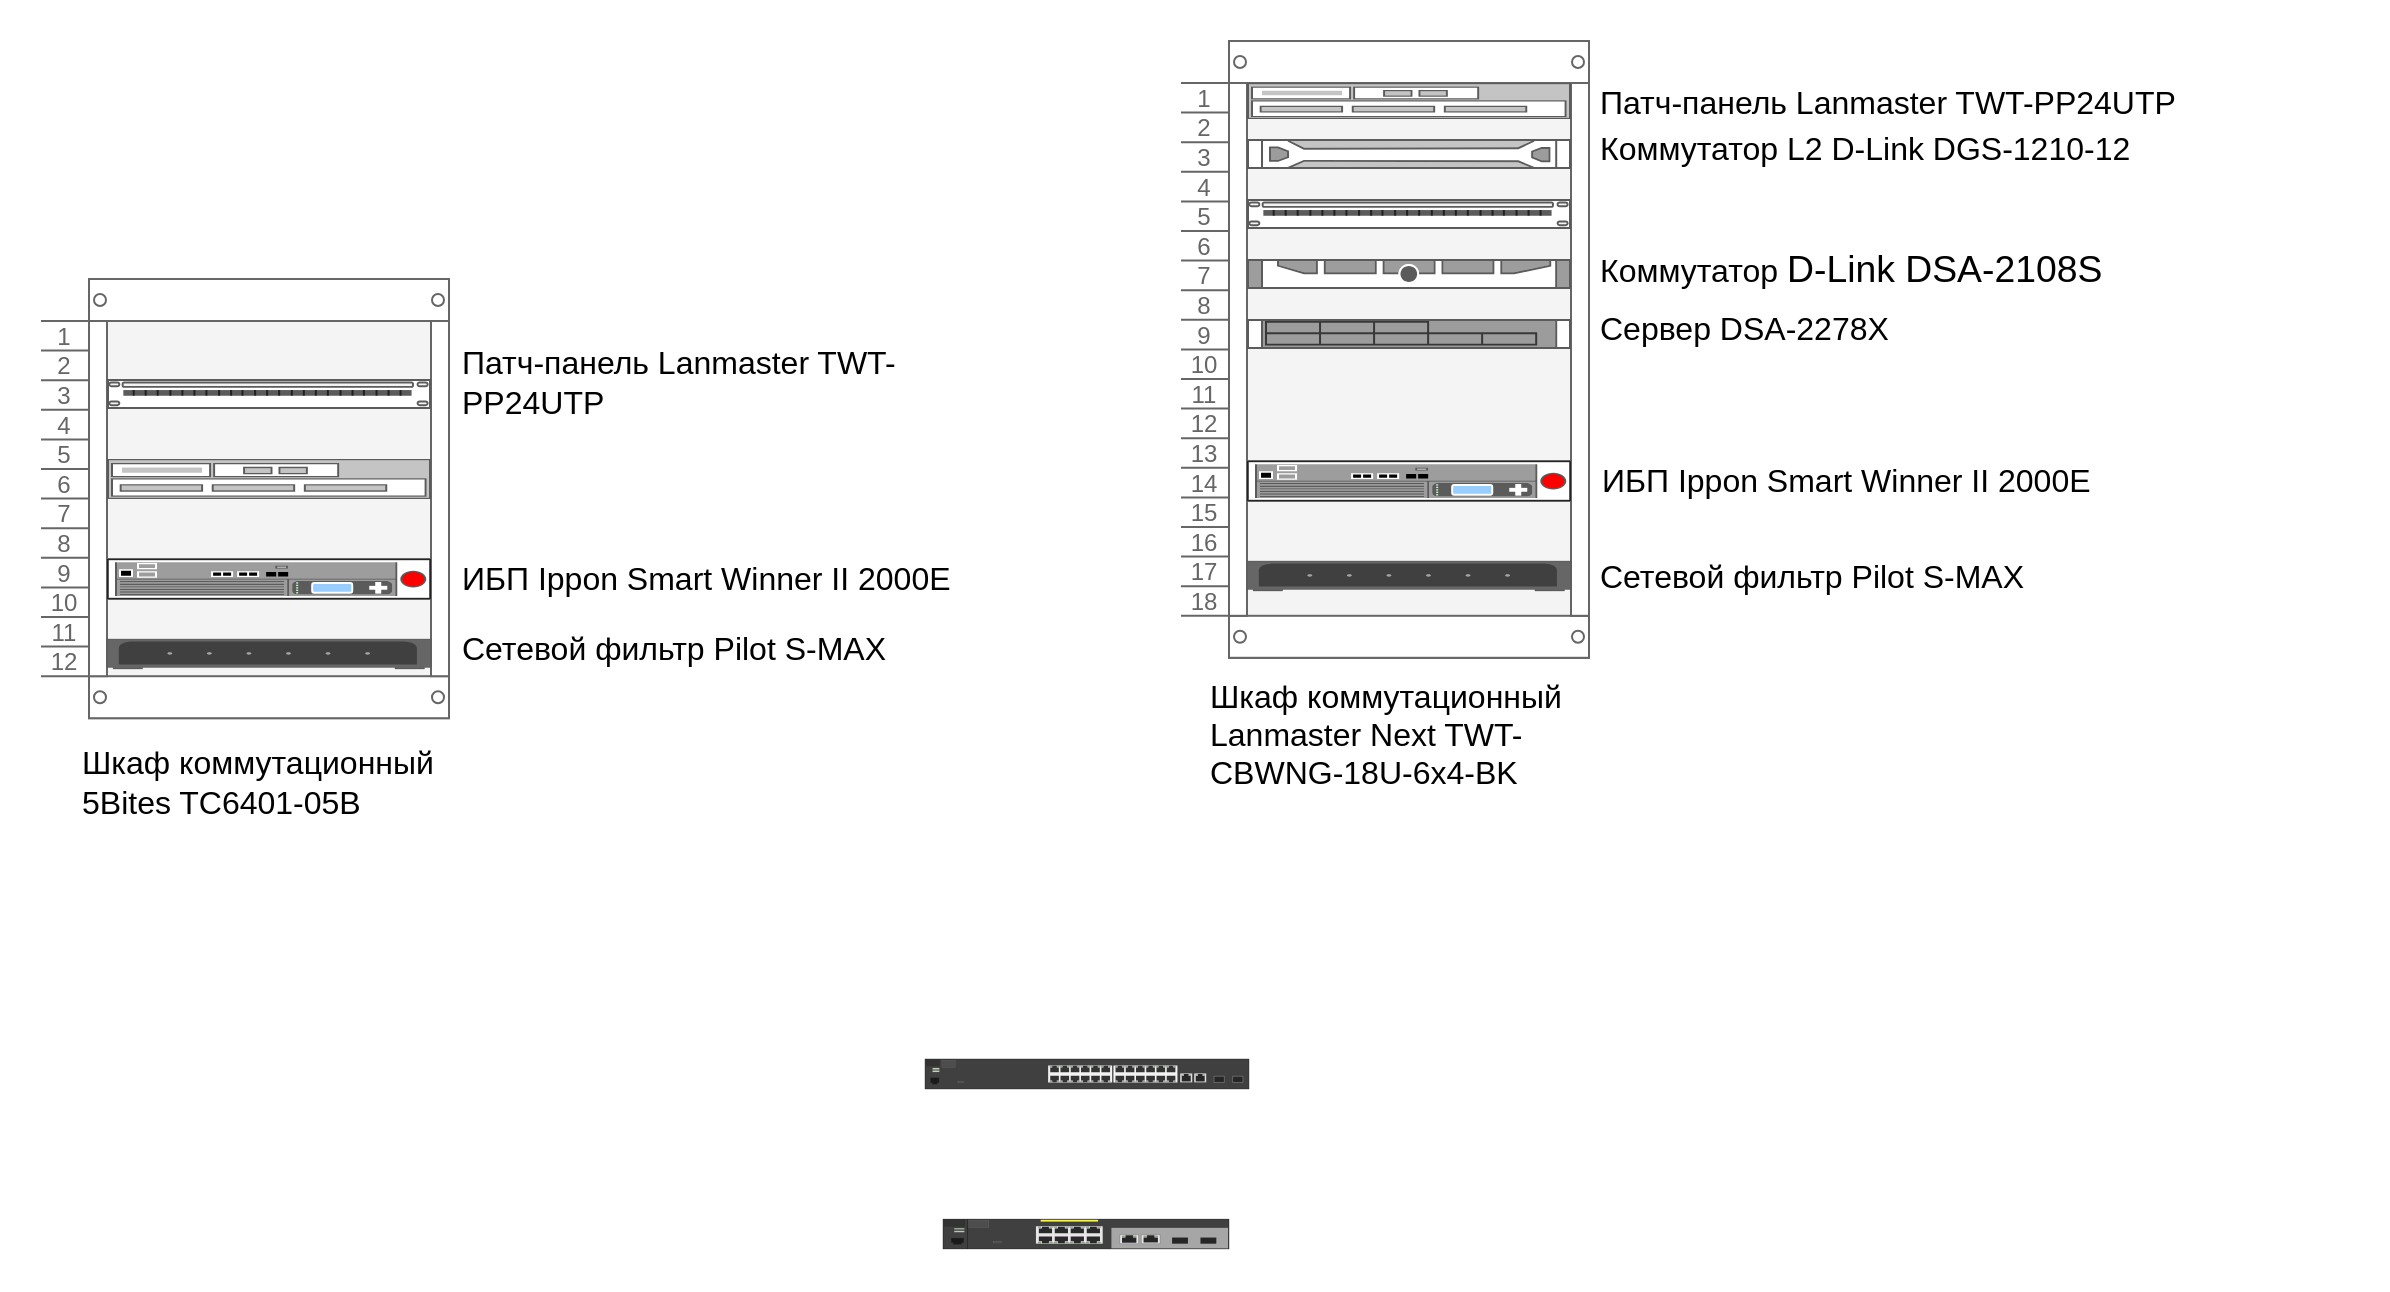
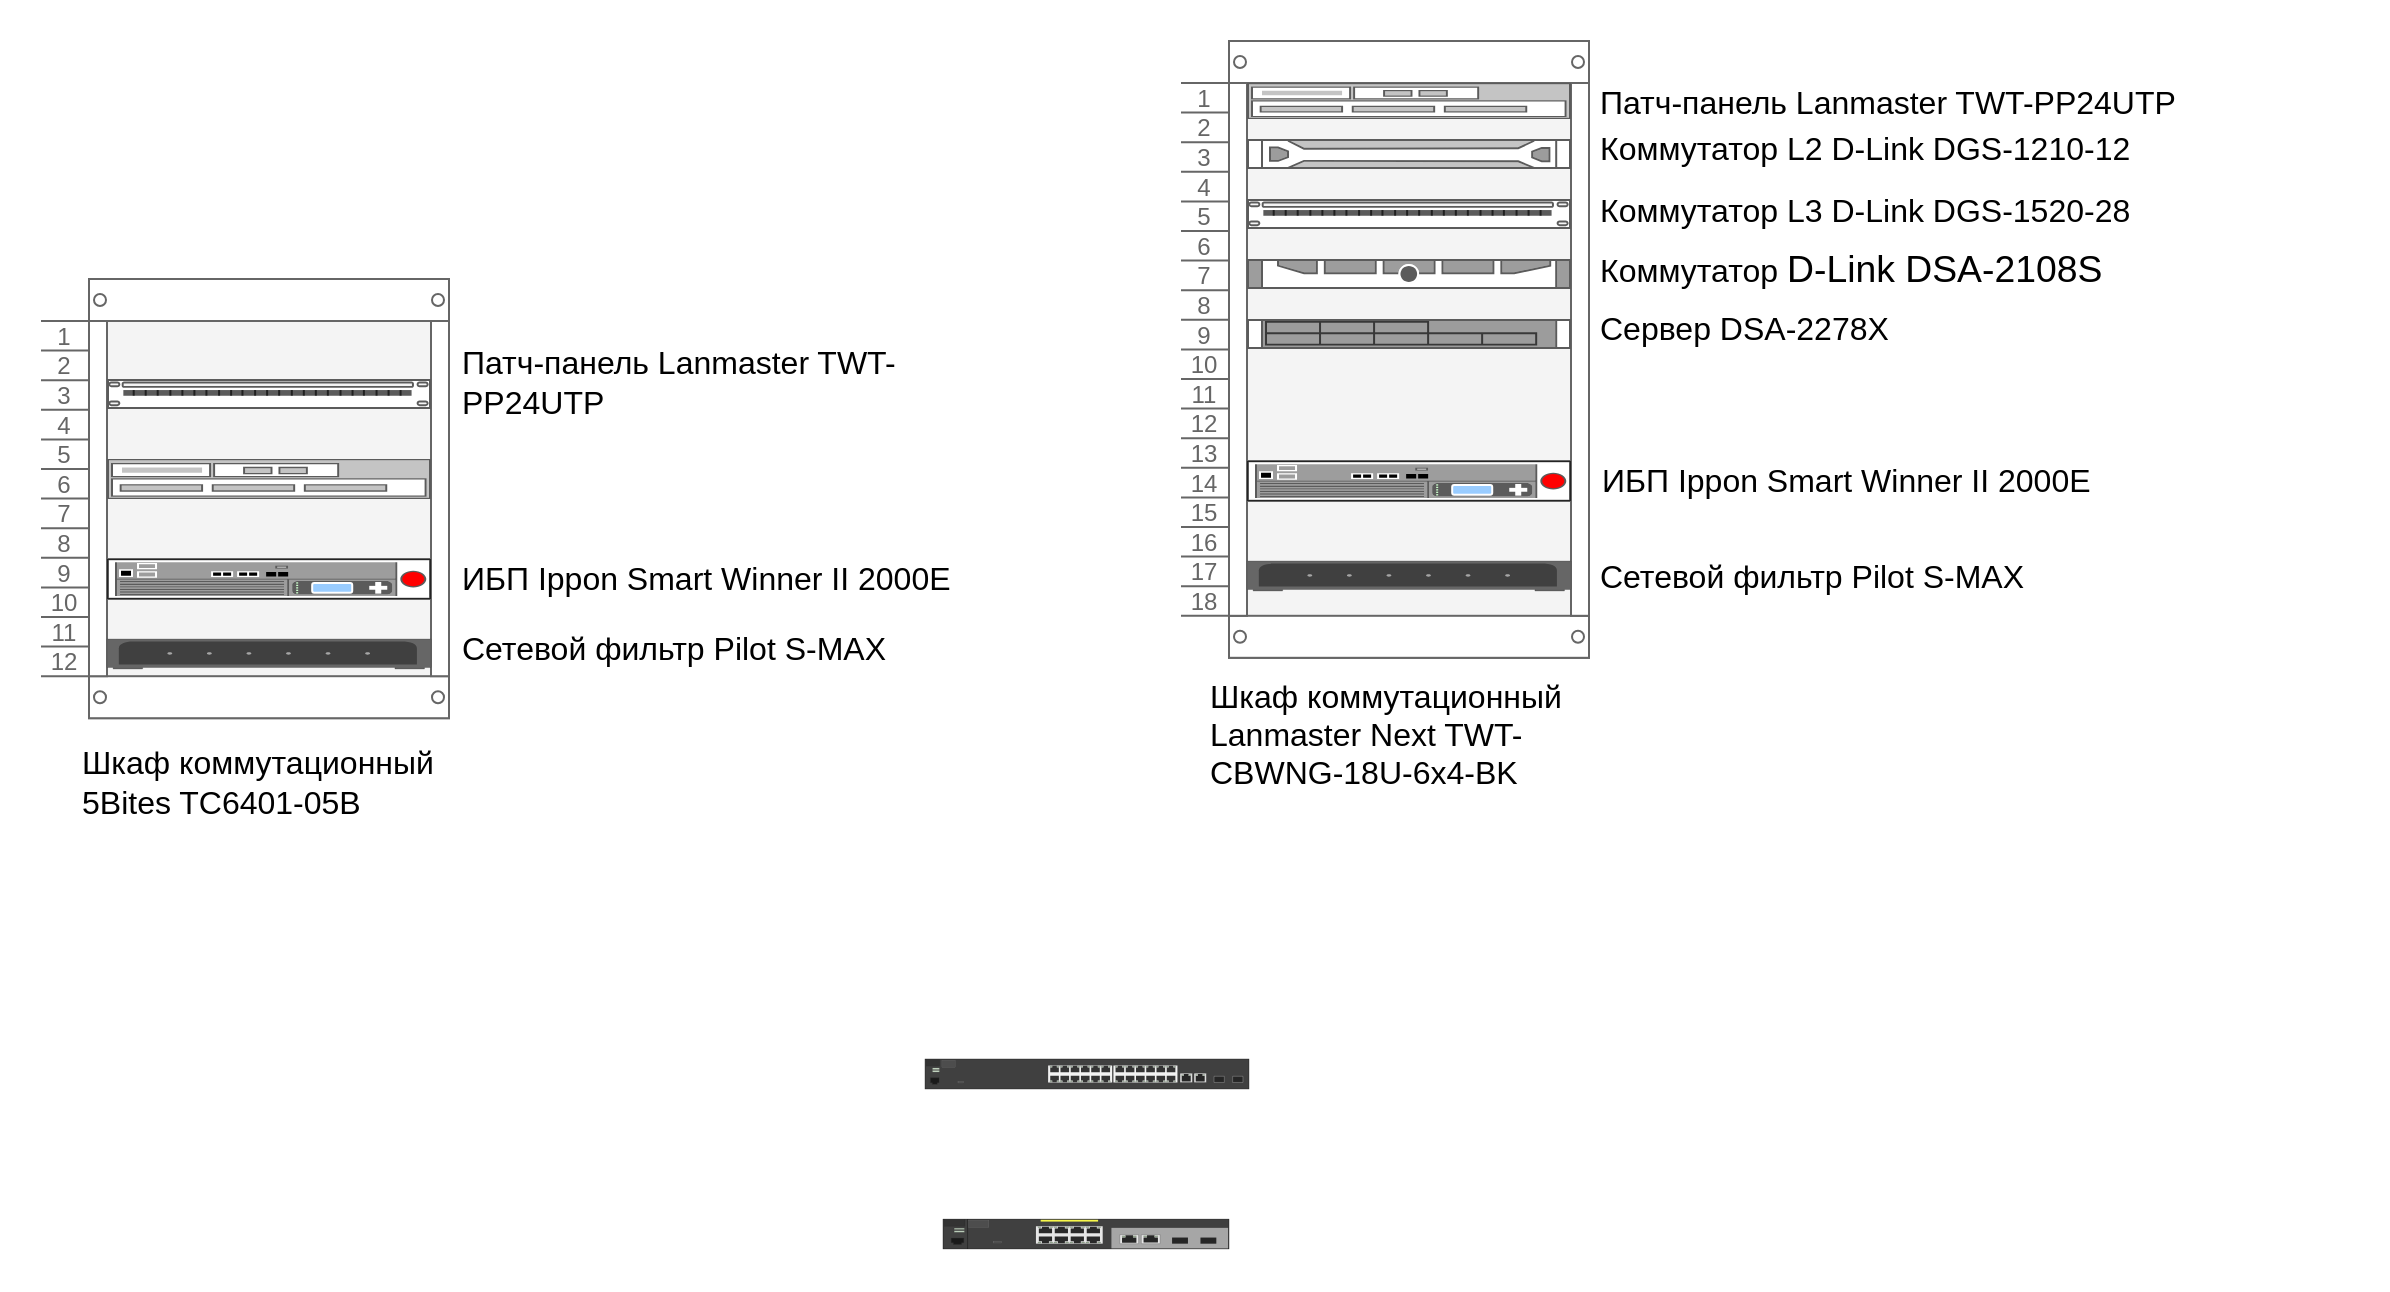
node "Коммутатор L3 D-Link DGS-1520-28": added
